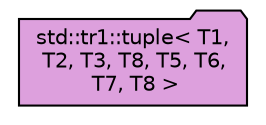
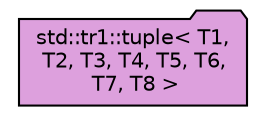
node "std::tr1::tuple< T1, T2, T3, T8, T5, T6, T7, T8 >": label "std::tr1::tuple< T1, T2, T3, T8, T5, T6, T7, T8 >" -> "std::tr1::tuple< T1, T2, T3, T4, T5, T6, T7, T8 >"
